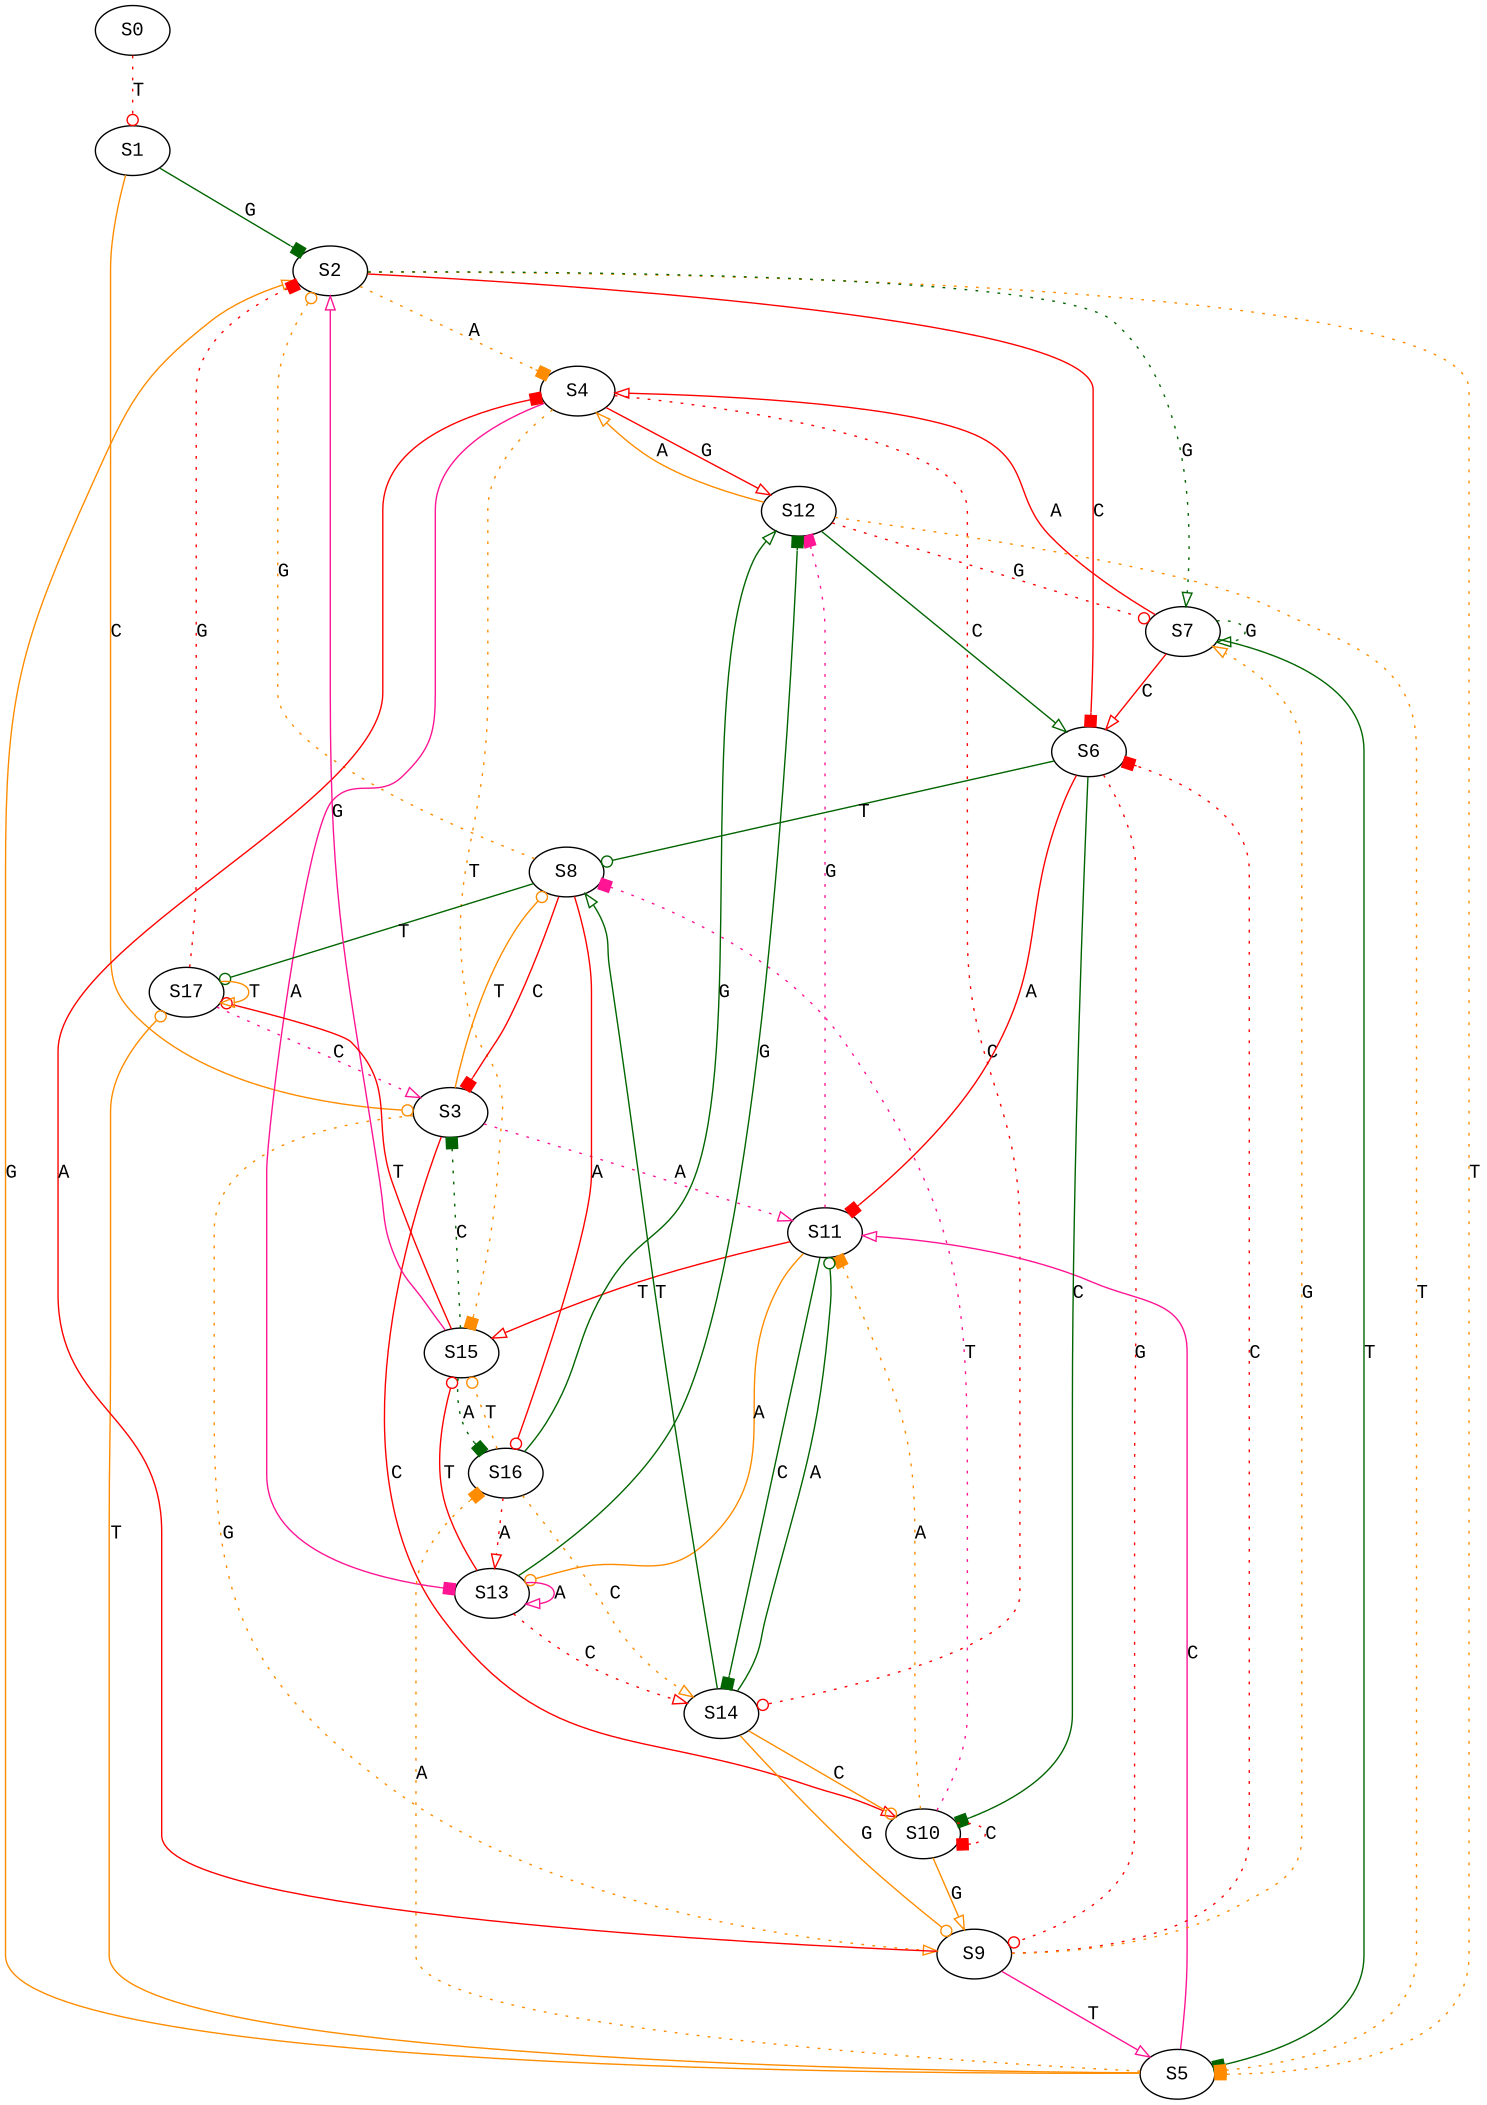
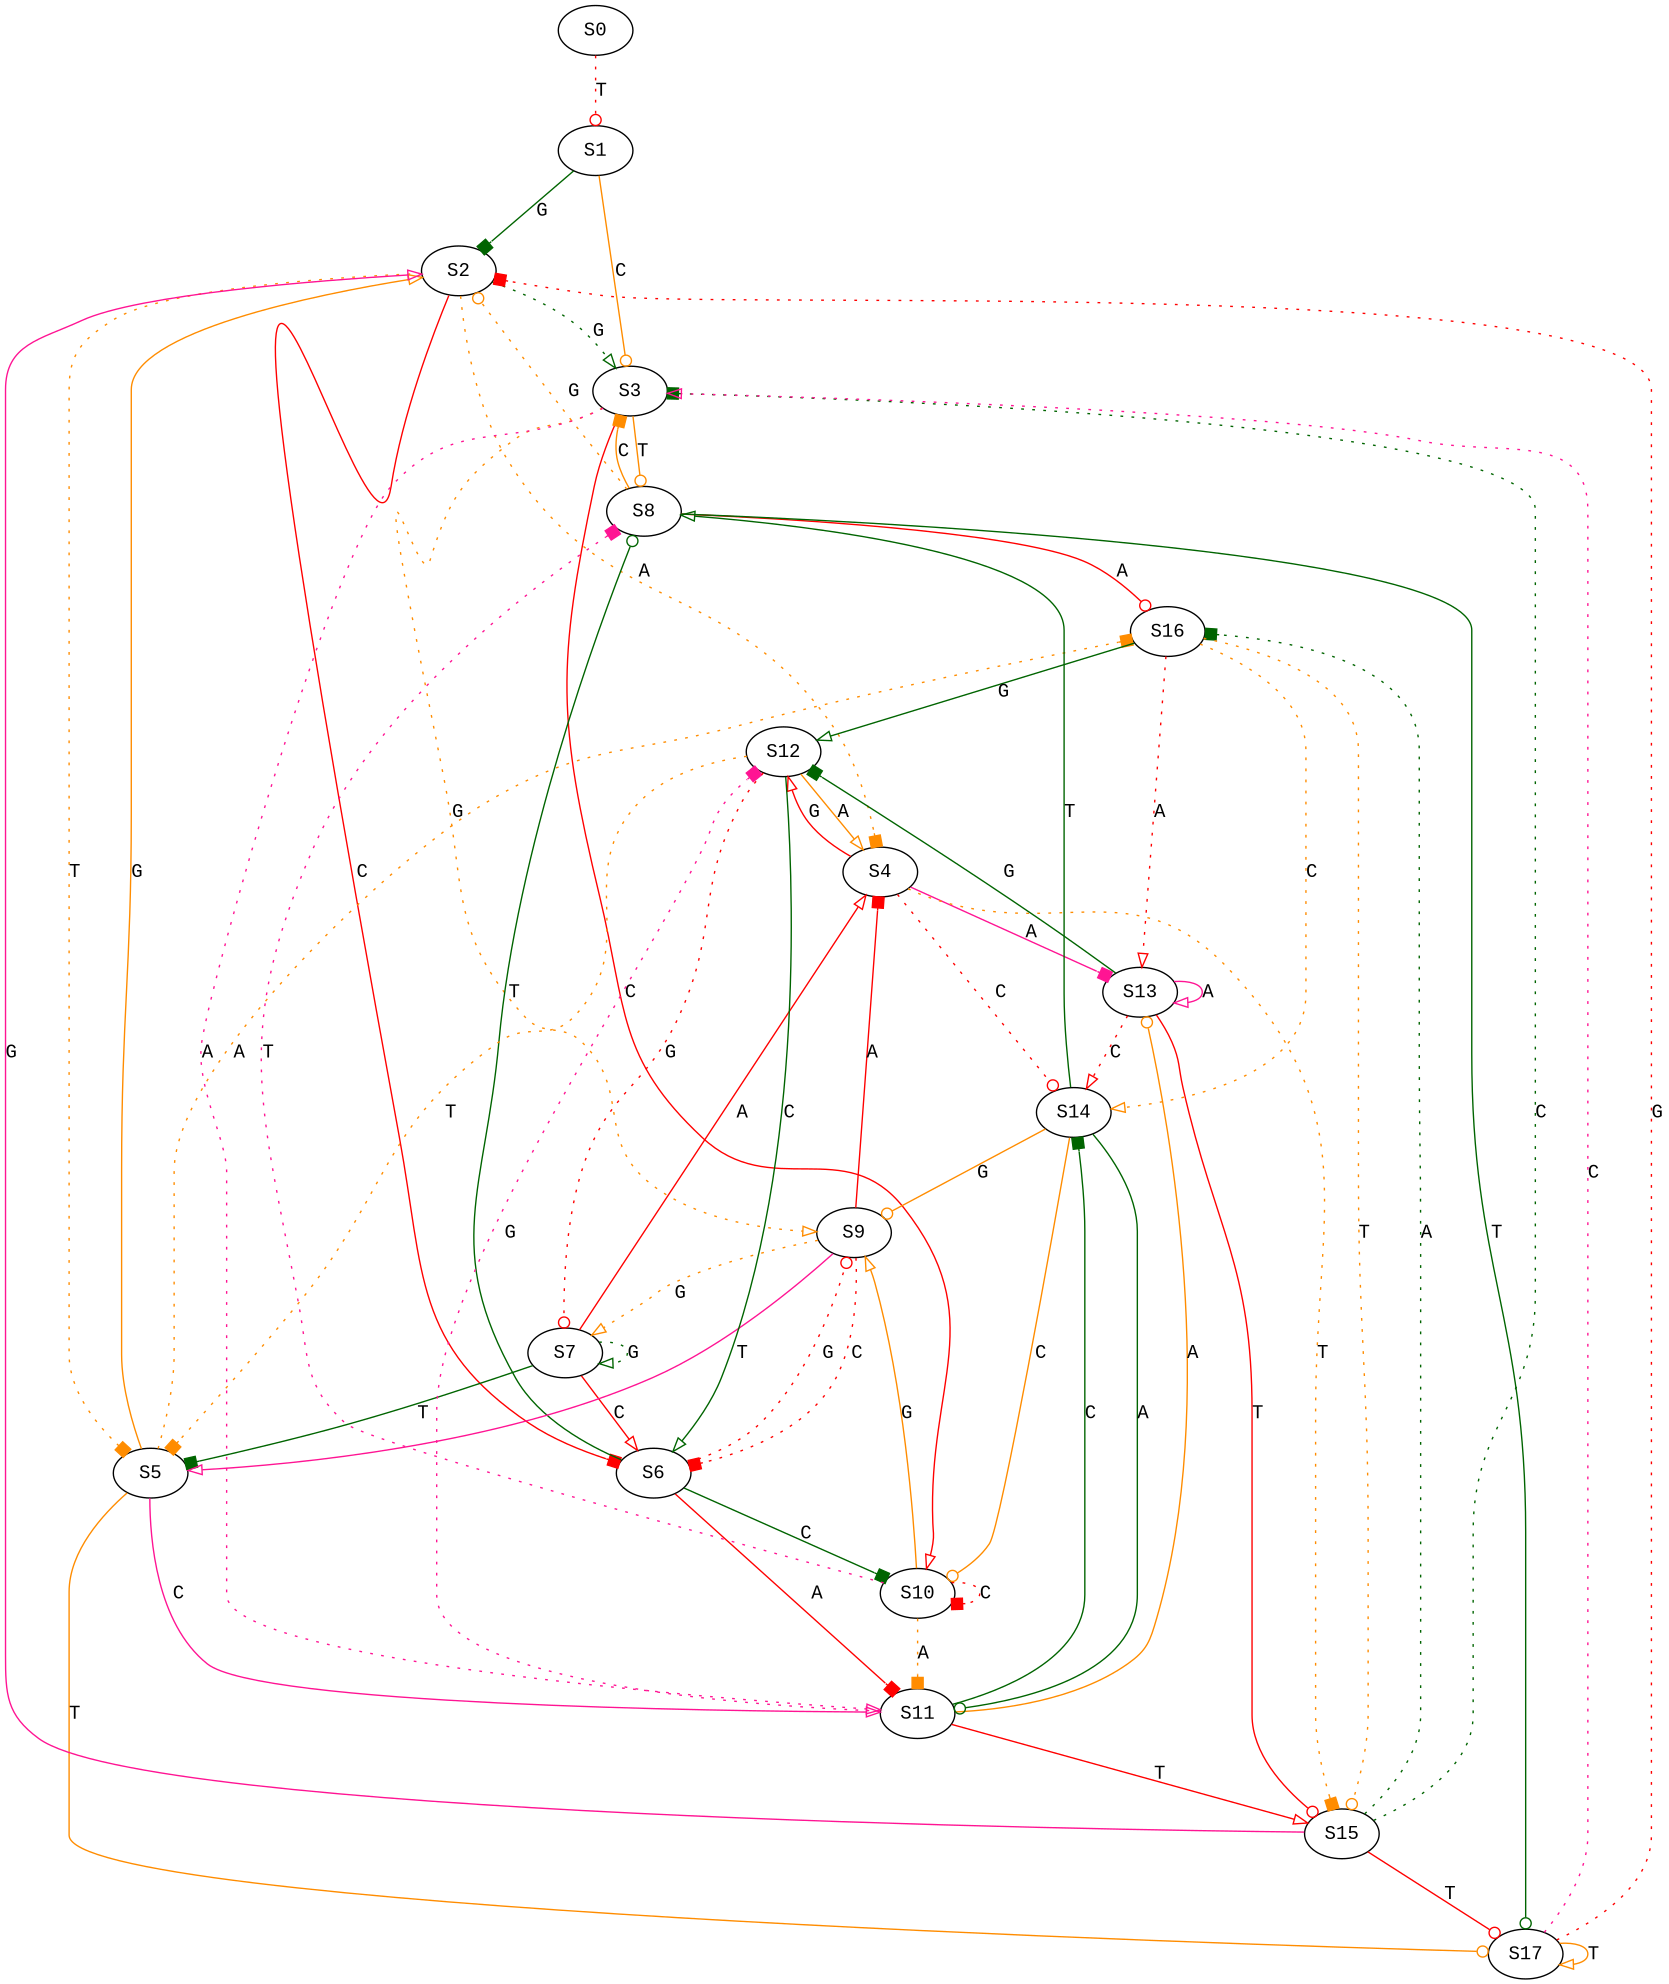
edge "S2" -> "S7": now "S2" -> "S3"
edge "S8" -> "S3": color red -> darkorange
